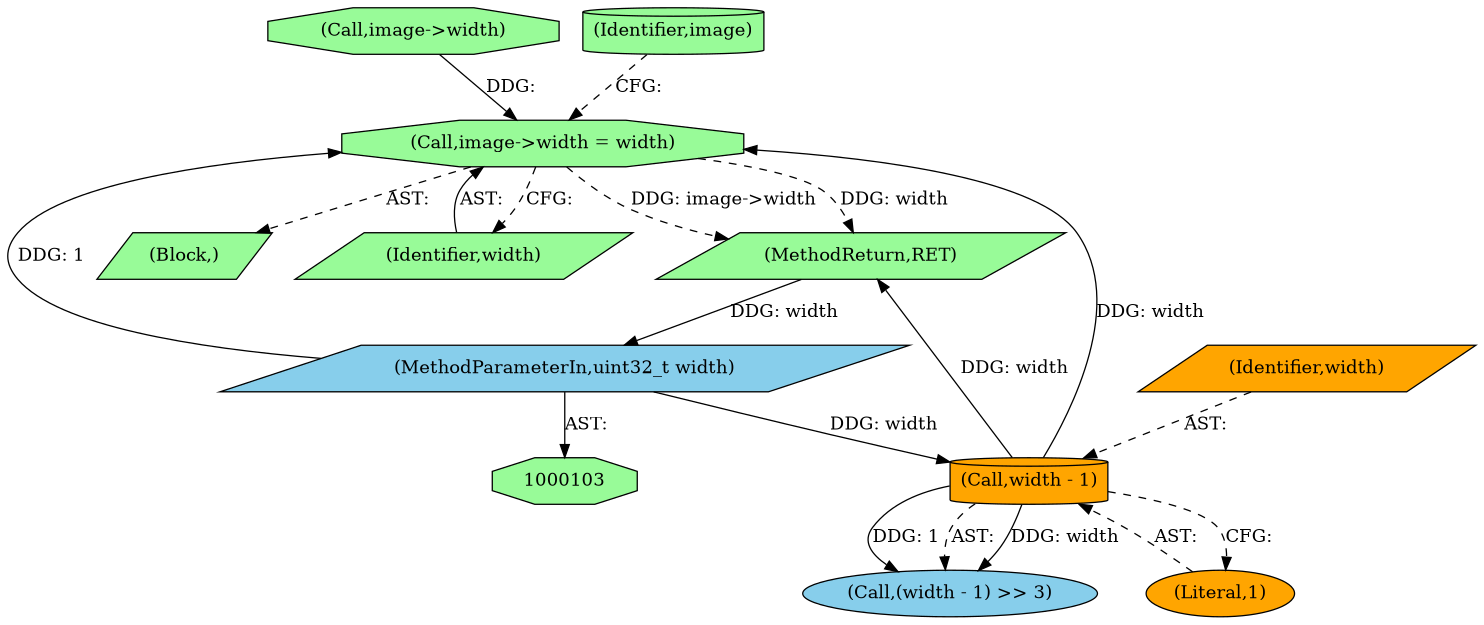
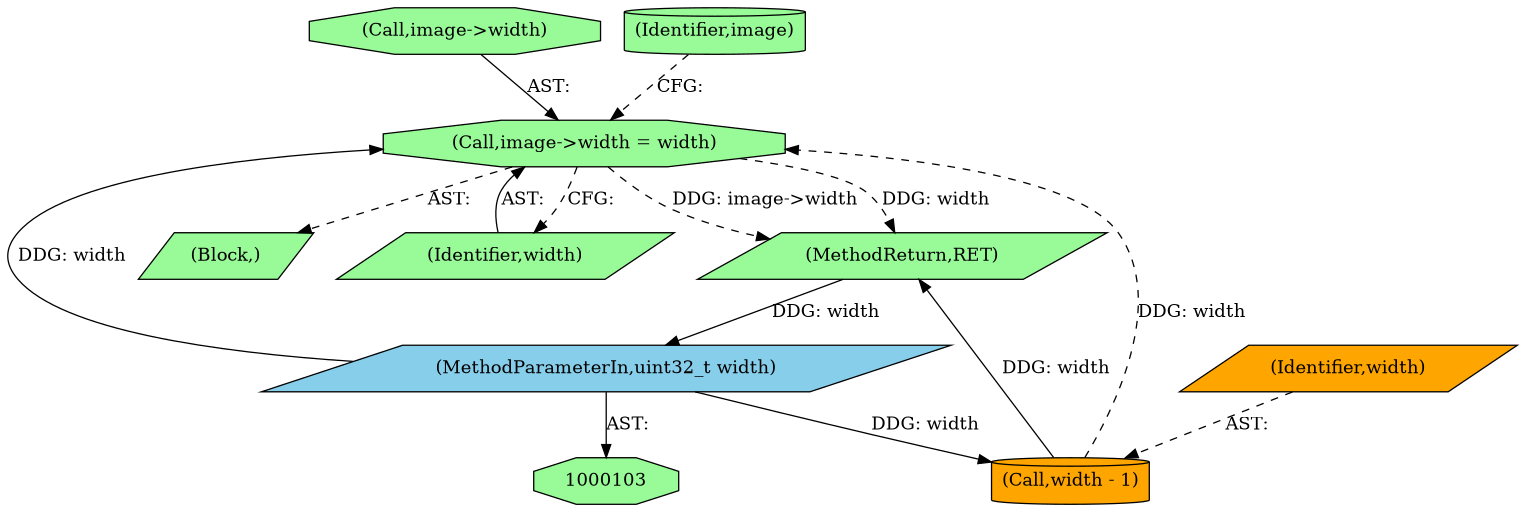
edge "(Call,image->width)" -> "(Call,image->width = width)": label "DDG: " -> "AST: "
edge "(Call,width - 1)" -> "(Call,image->width = width)": style solid -> dashed
edge "(MethodParameterIn,uint32_t width)" -> "(Call,image->width = width)": label "DDG: 1" -> "DDG: width"
node "(Call,(width - 1) >> 3)": removed
node "(Literal,1)": removed
